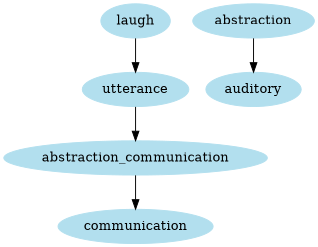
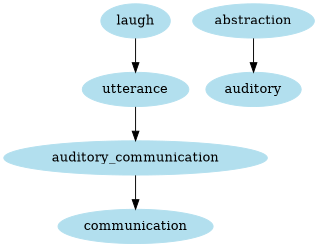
node "abstraction_communication": label "abstraction_communication" -> "auditory_communication"
